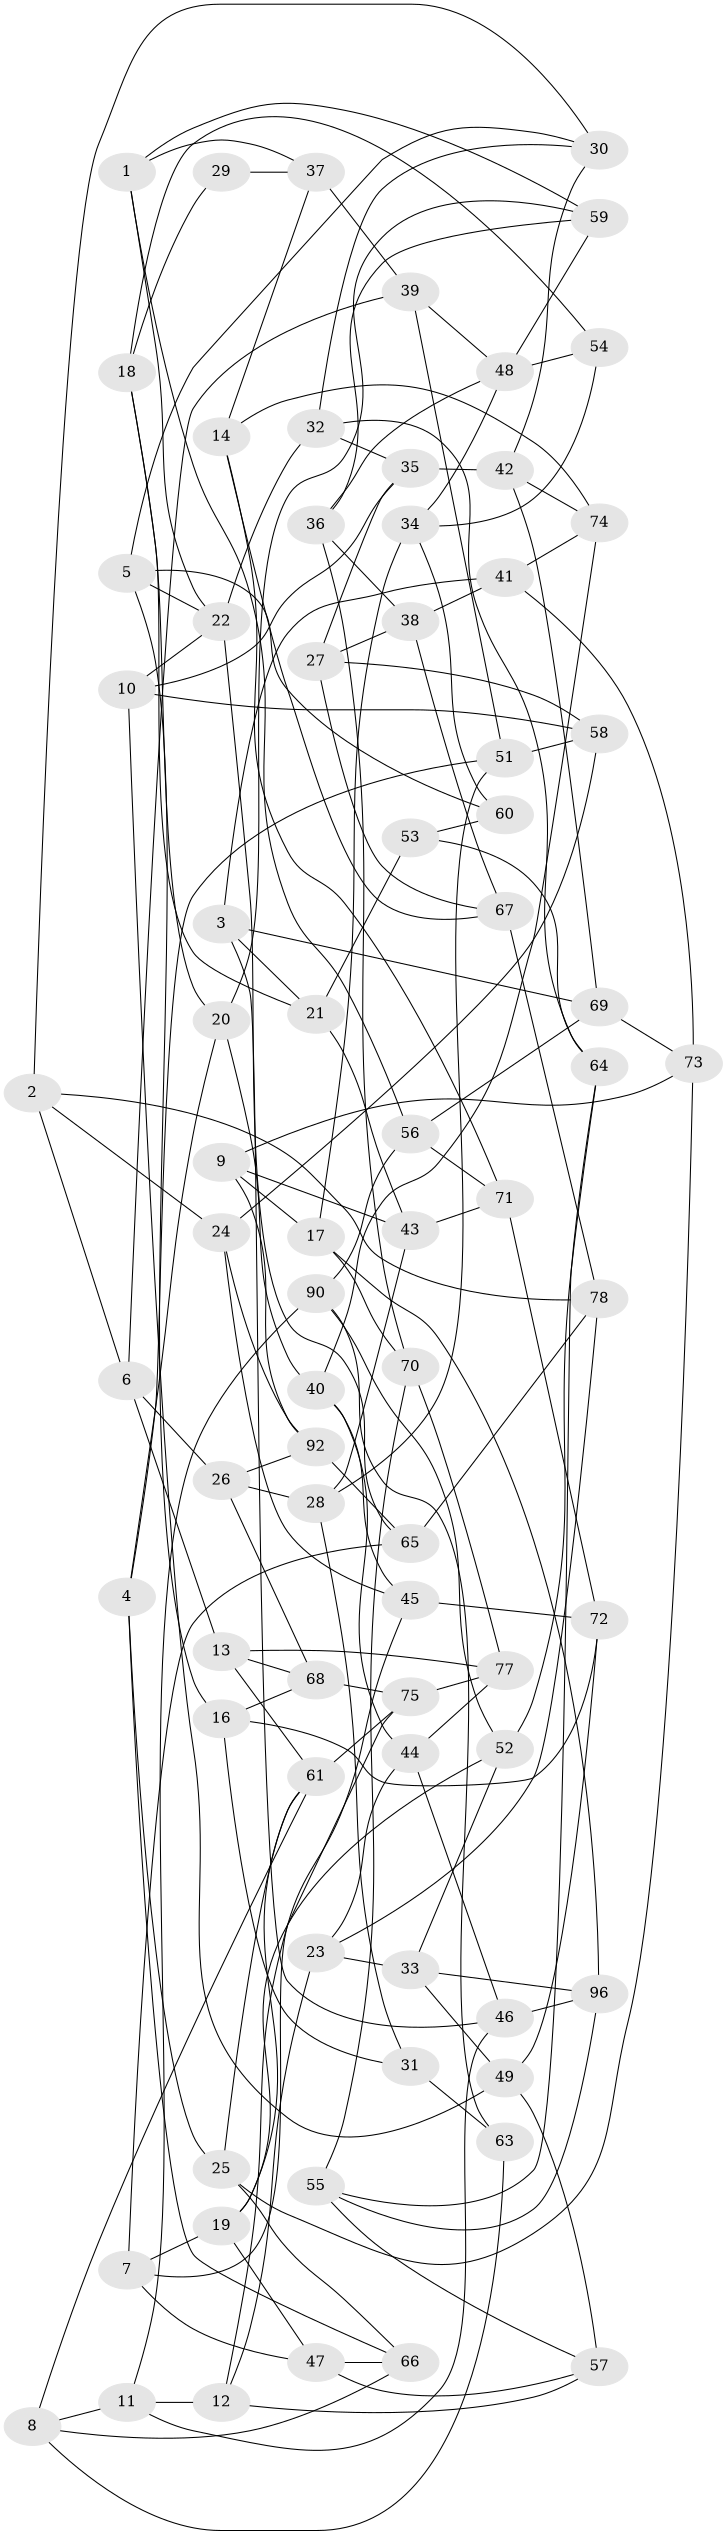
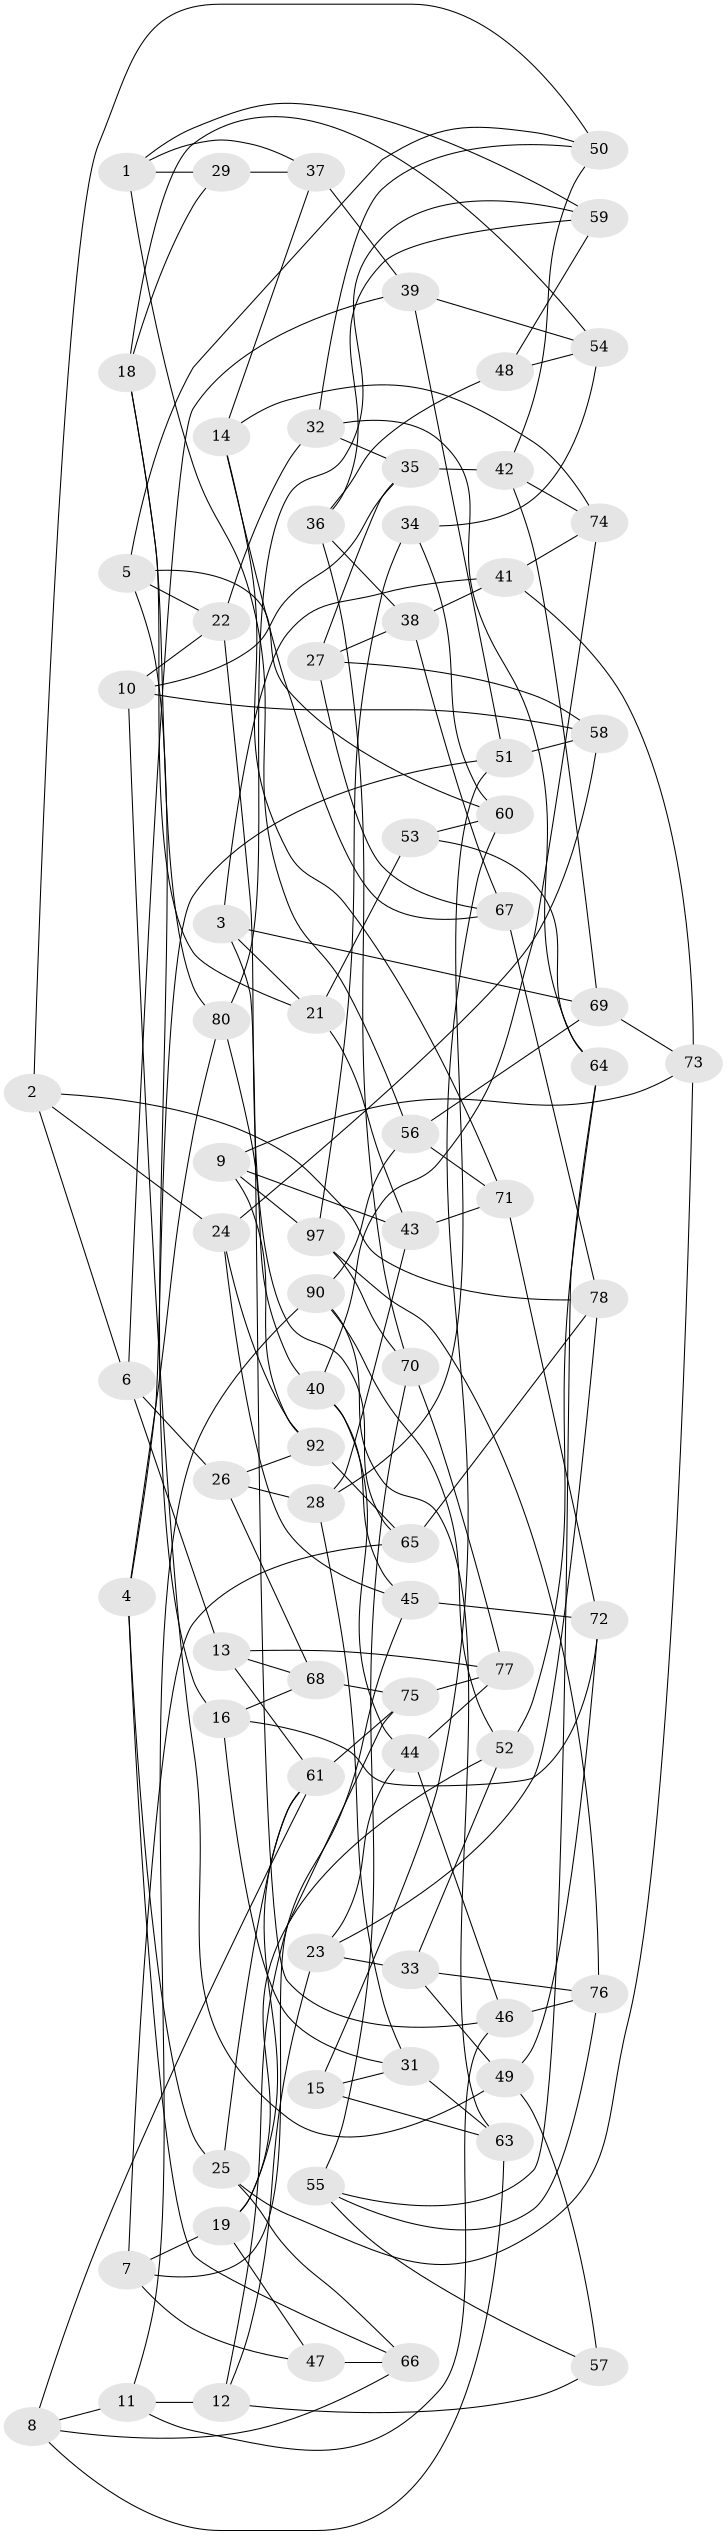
node "30": label "30" -> "50"
edge "39" -- "48": now "39" -- "54"
edge "1" -- "22": now "1" -- "29"
edge "48" -- "34": removed
node "20": label "20" -> "80"
node "17": label "17" -> "97"
node "96": label "96" -> "76"
node "15": added
edge "47" -- "57": removed
